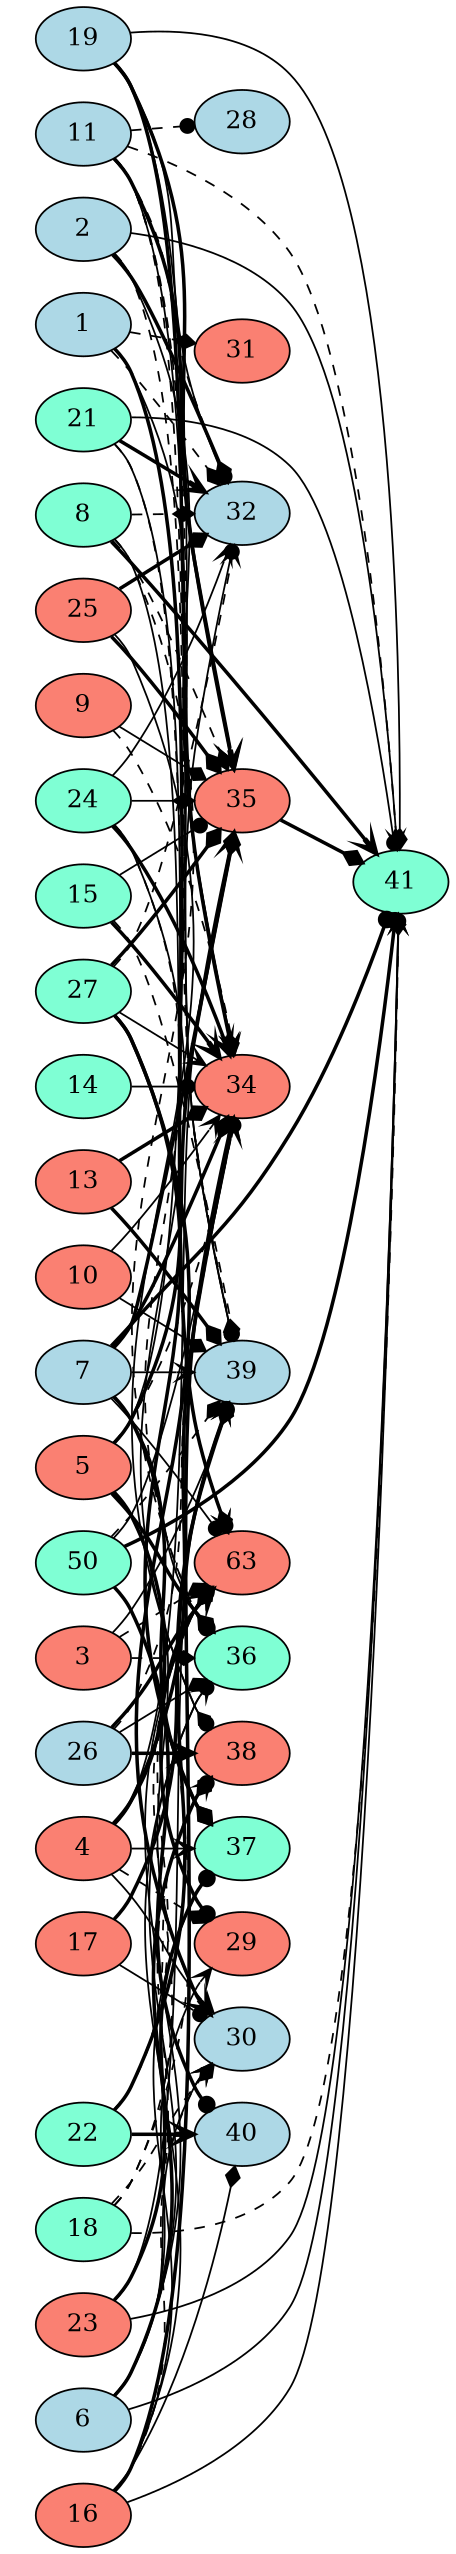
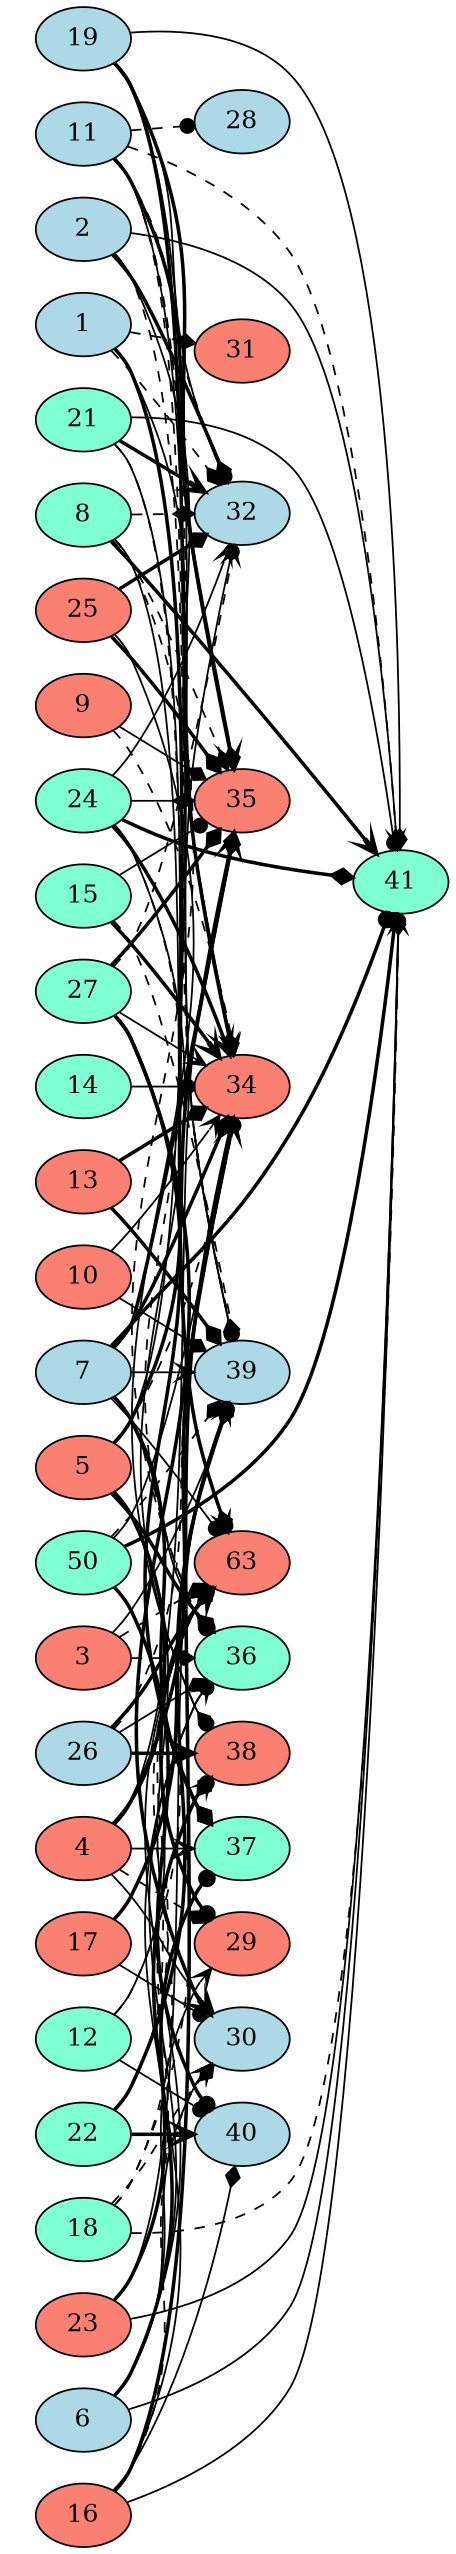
edge "11" -> "35": arrowhead vee -> diamond
edge "35" -> "41": now "24" -> "41"
node "12": added
edge "16" -> "37": removed
